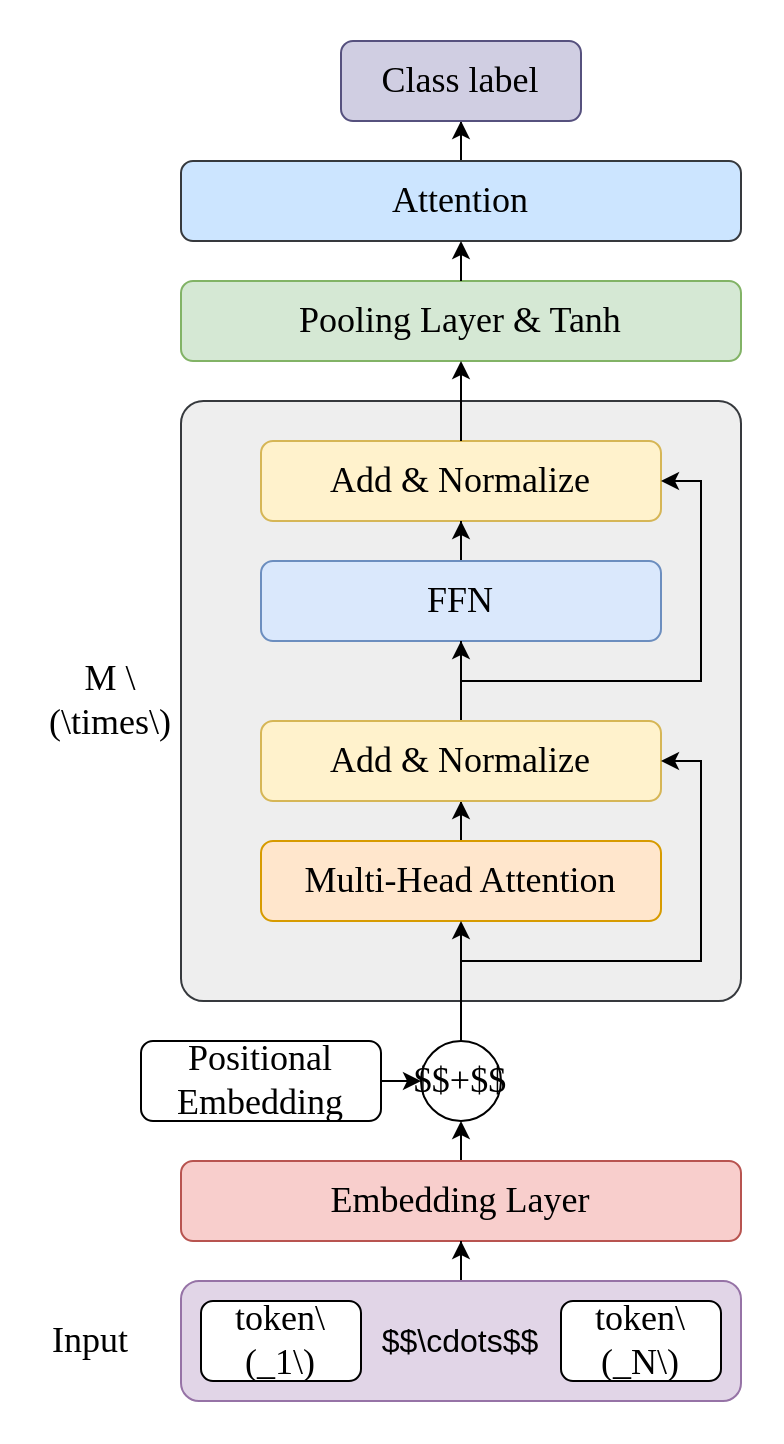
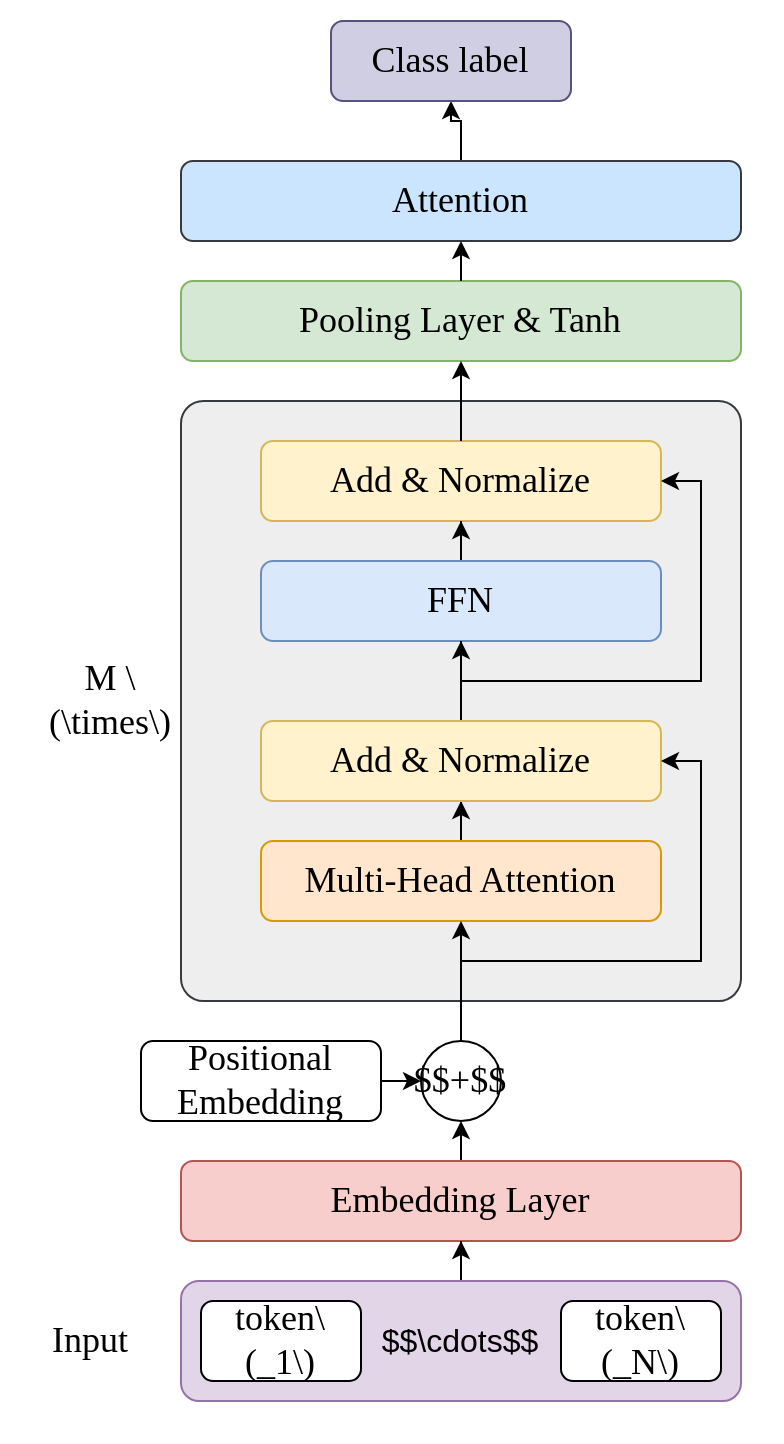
node "Class label": moved (461, 81) -> (451, 61)
